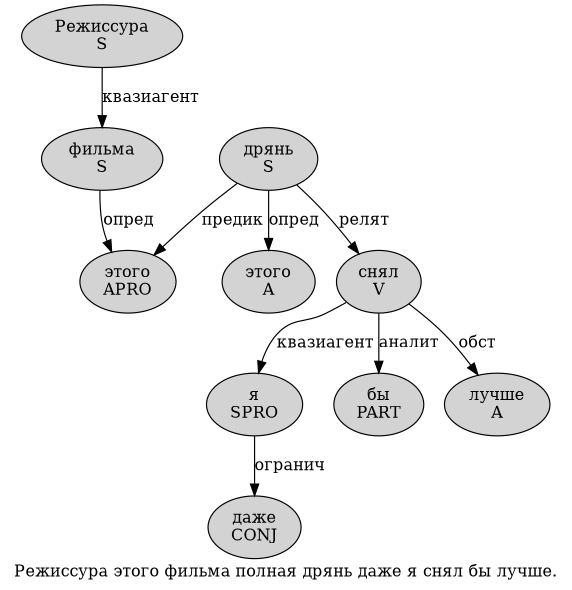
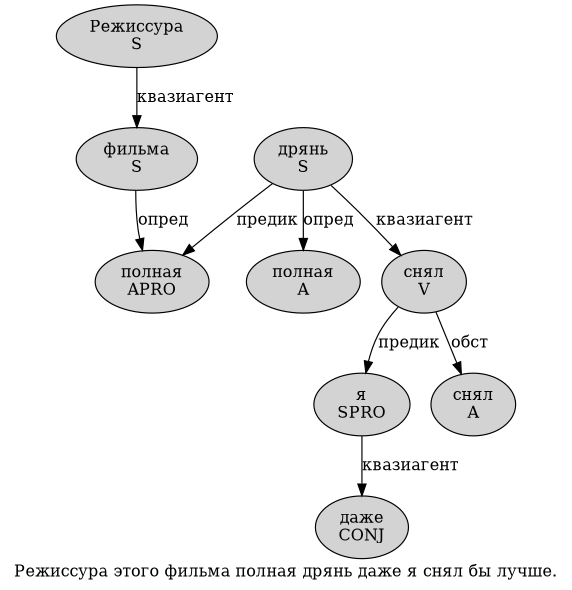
edge "дрянь S" -> "снял V": label "релят" -> "квазиагент"
node "этого APRO": label "этого APRO" -> "полная APRO"
node "этого A": label "этого A" -> "полная A"
edge "снял V" -> "я SPRO": label "квазиагент" -> "предик"
node "бы PART": removed
node "лучше A": label "лучше A" -> "снял A"
edge "я SPRO" -> "даже CONJ": label "огранич" -> "квазиагент"
